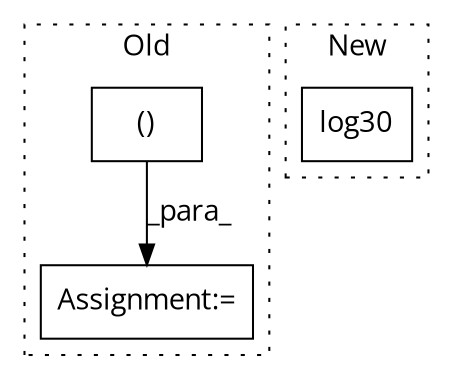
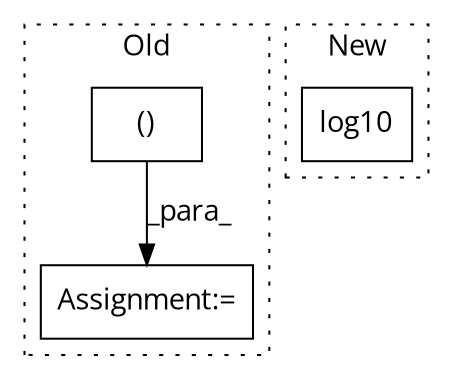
node "log30": label "log30" -> "log10"
